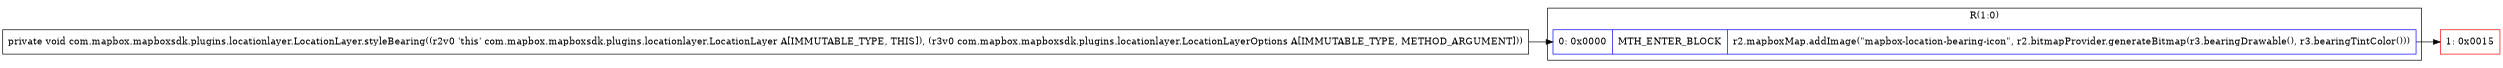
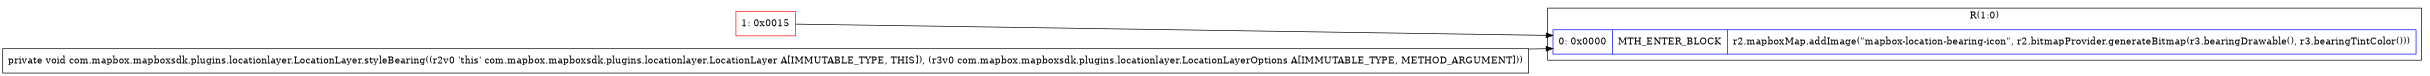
edge "0: 0x0000" -> "1: 0x0015": reversed
